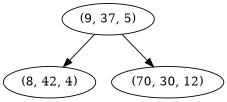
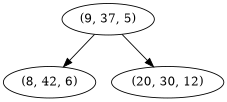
node "(8, 42, 4)": label "(8, 42, 4)" -> "(8, 42, 6)"
node "(70, 30, 12)": label "(70, 30, 12)" -> "(20, 30, 12)"
